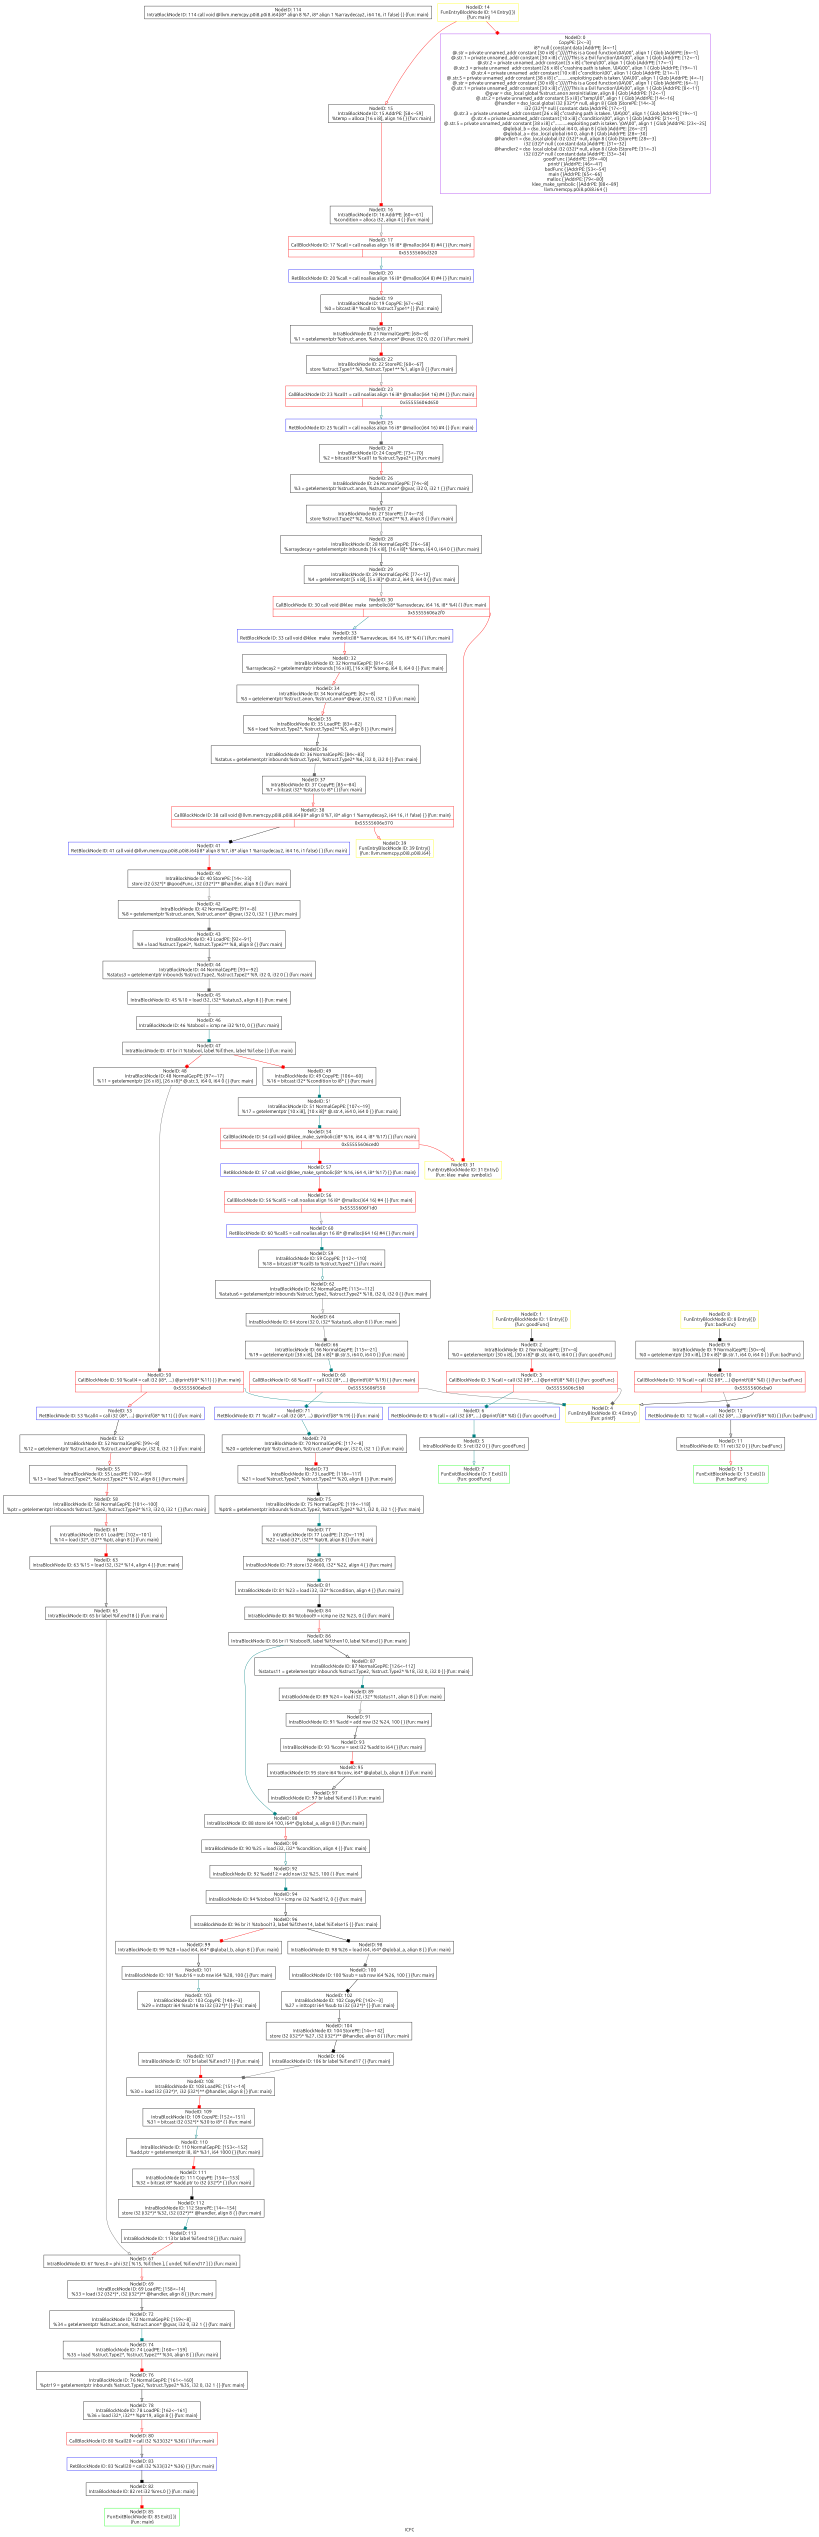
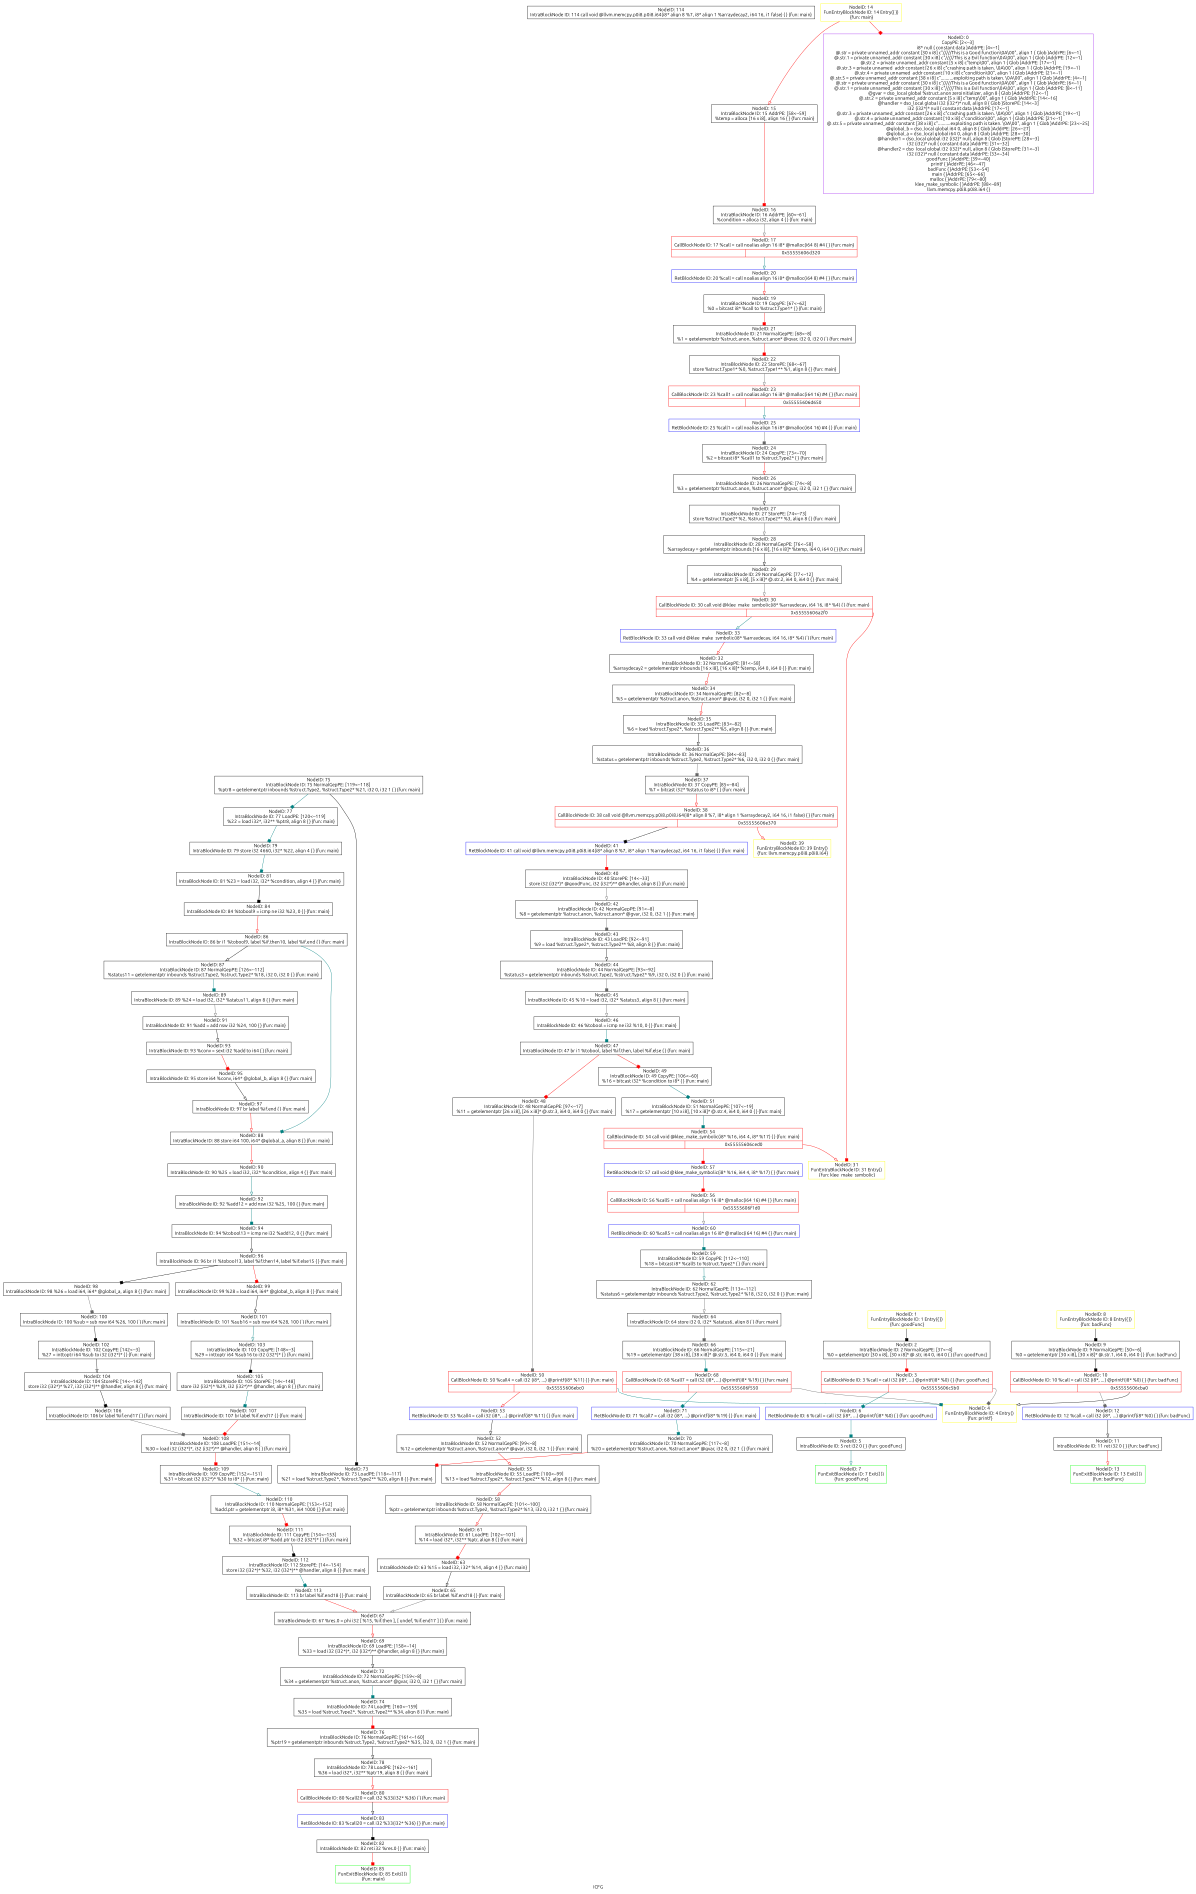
node "NodeID: 105": added
edge "NodeID: 73" -> "NodeID: 75": reversed
